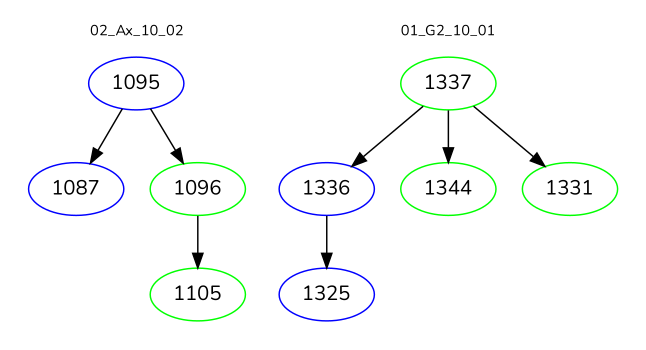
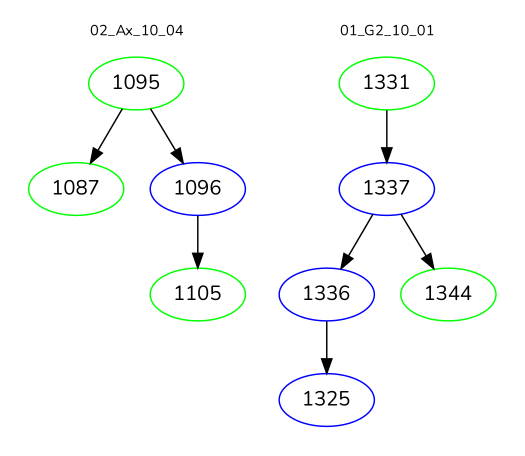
cluster "02_Ax_10_02": label "02_Ax_10_02" -> "02_Ax_10_04"
node "1095": color blue -> green
node "1337": color green -> blue
edge "1337" -> "1331": reversed
node "1087": color blue -> green
node "1096": color green -> blue
